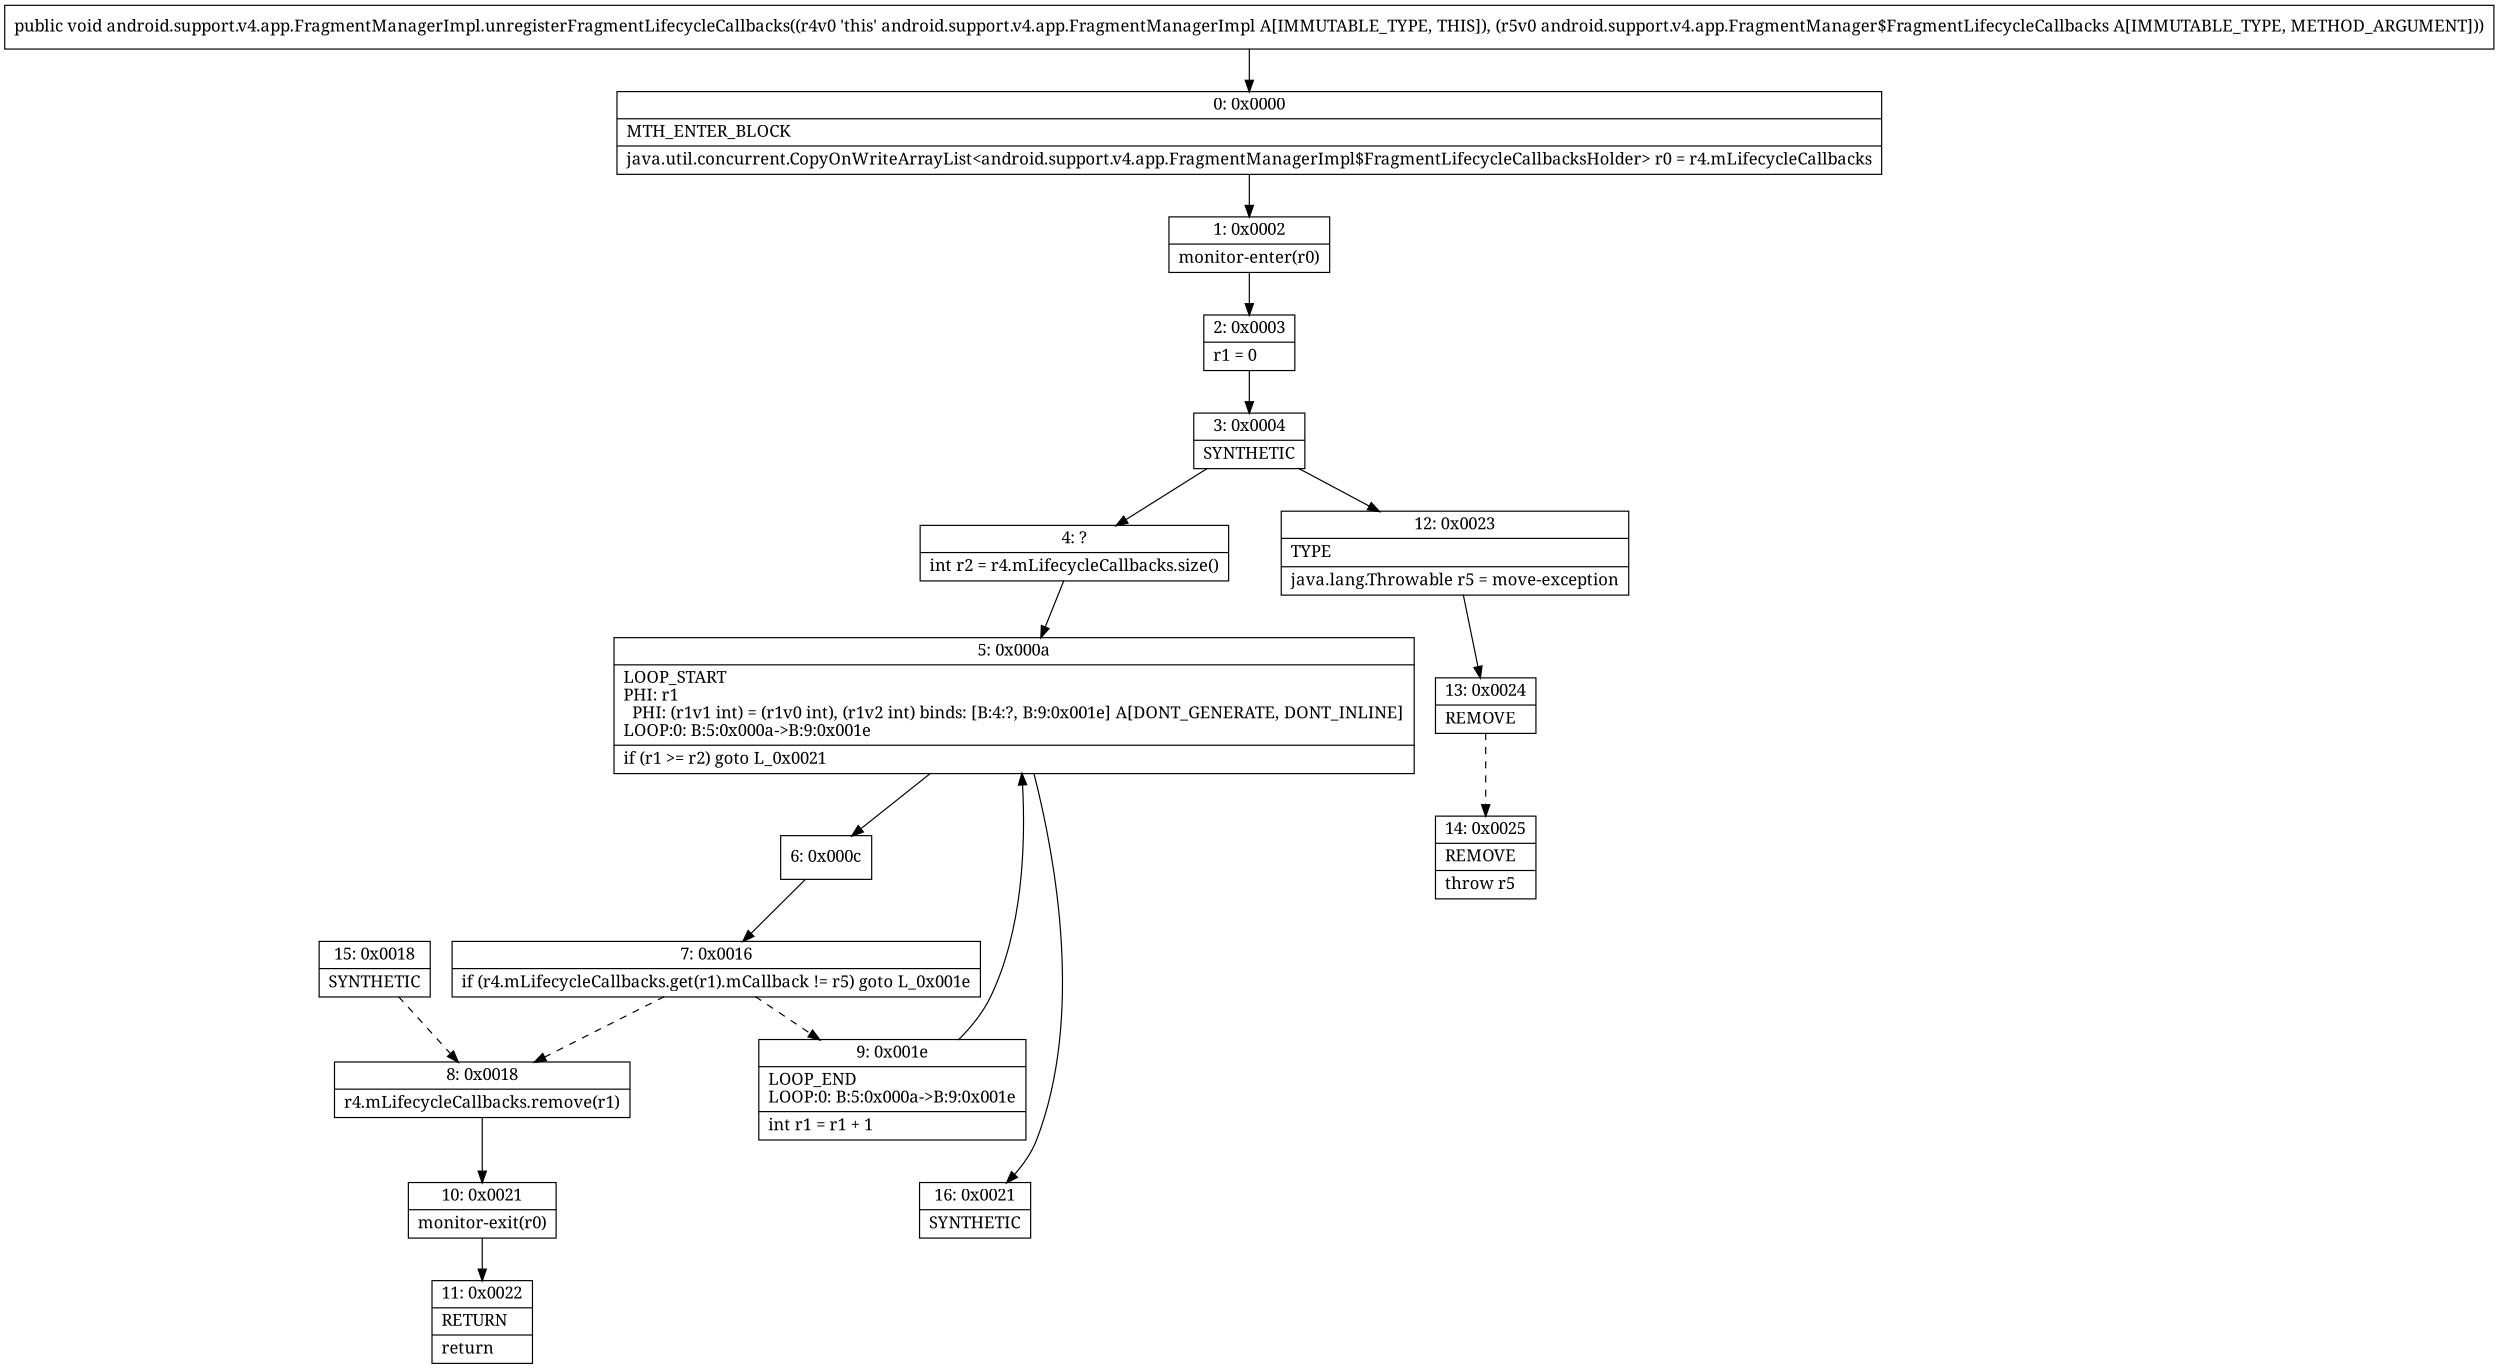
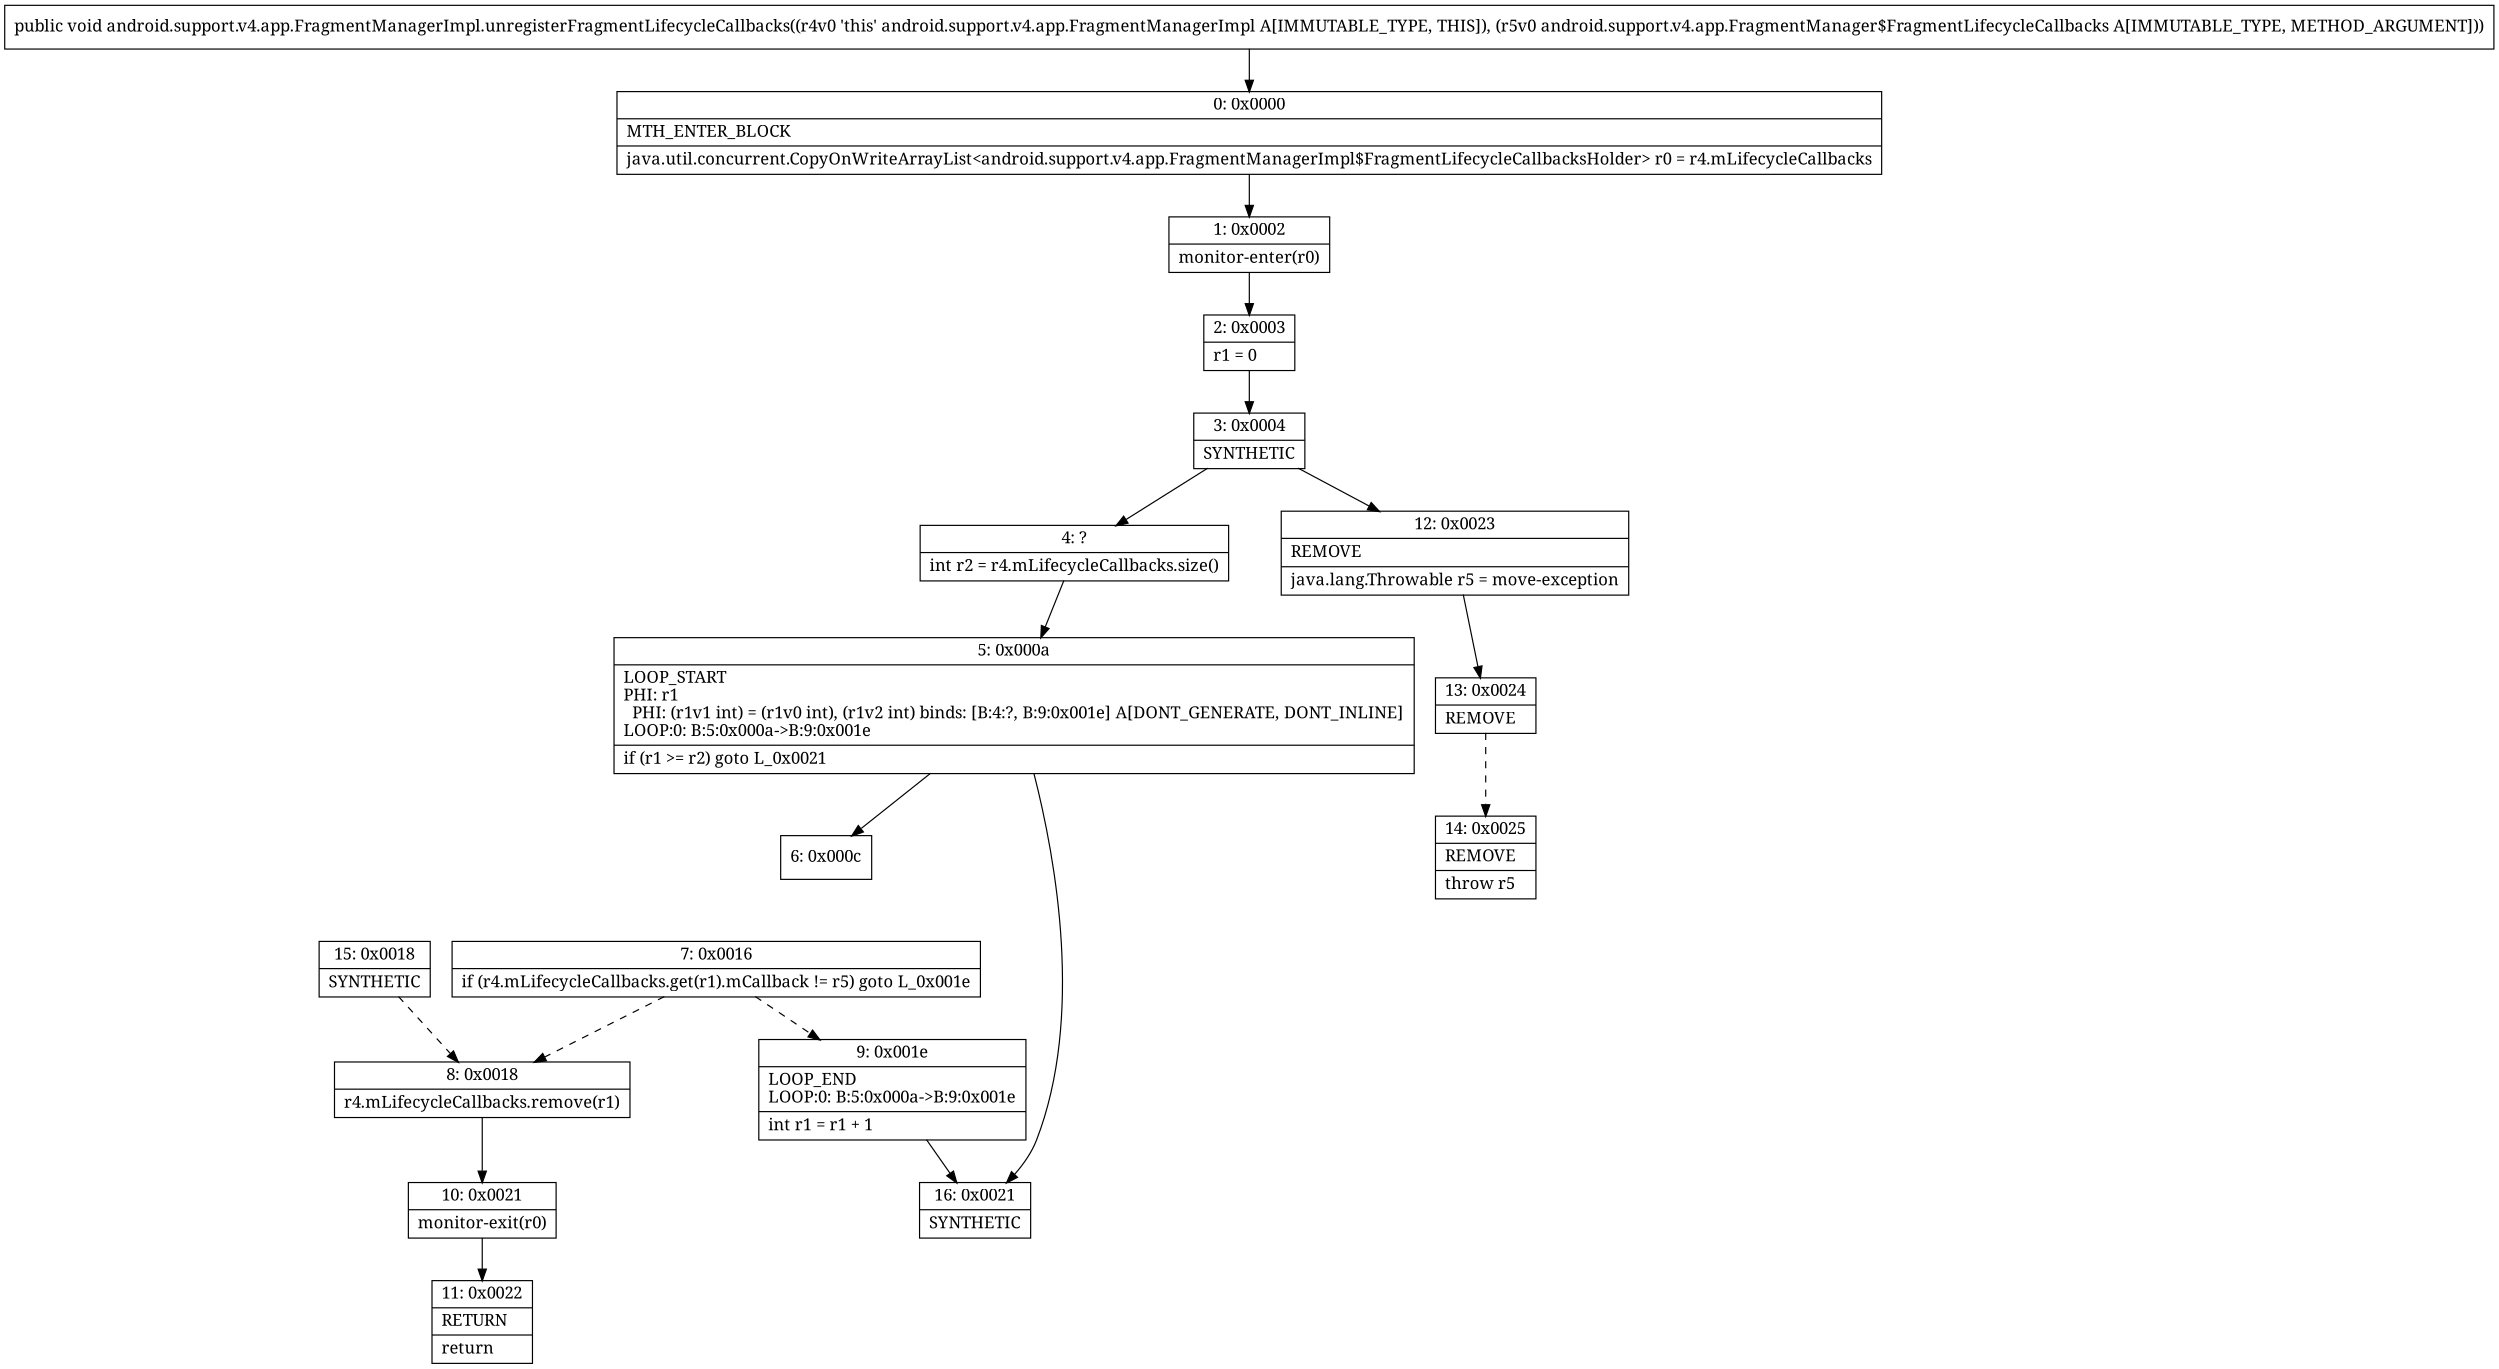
node "12: 0x0023": text "TYPE" -> "REMOVE"
edge "6: 0x000c" -> "7: 0x0016": removed
edge "9: 0x001e" -> "5: 0x000a": now "9: 0x001e" -> "16: 0x0021"
